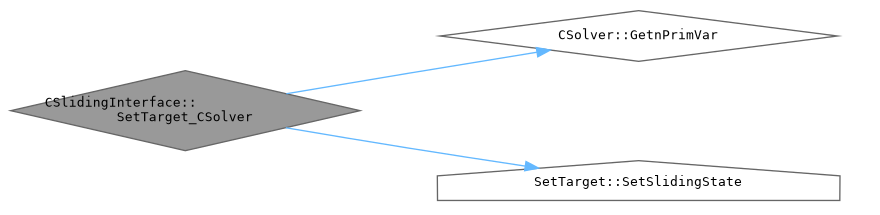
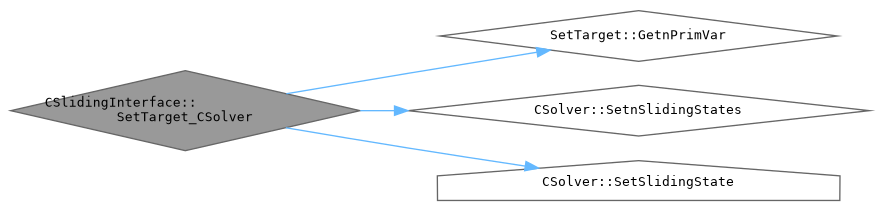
node "CSolver::GetnPrimVar": label "CSolver::GetnPrimVar" -> "SetTarget::GetnPrimVar"
node "CSolver::SetnSlidingStates": added
node "SetTarget::SetSlidingState": label "SetTarget::SetSlidingState" -> "CSolver::SetSlidingState"
